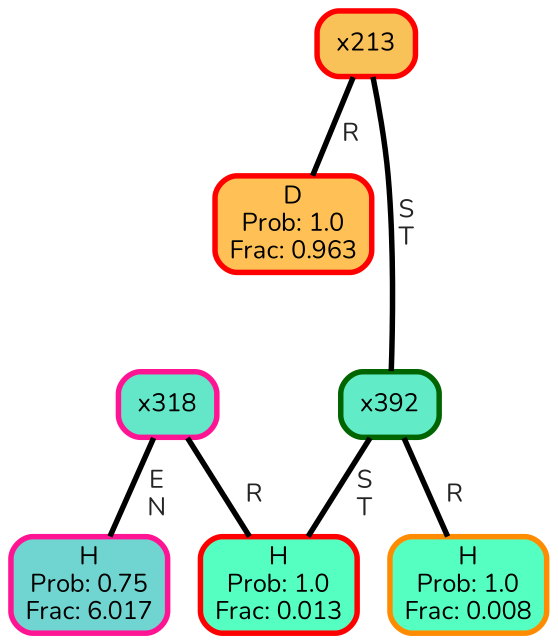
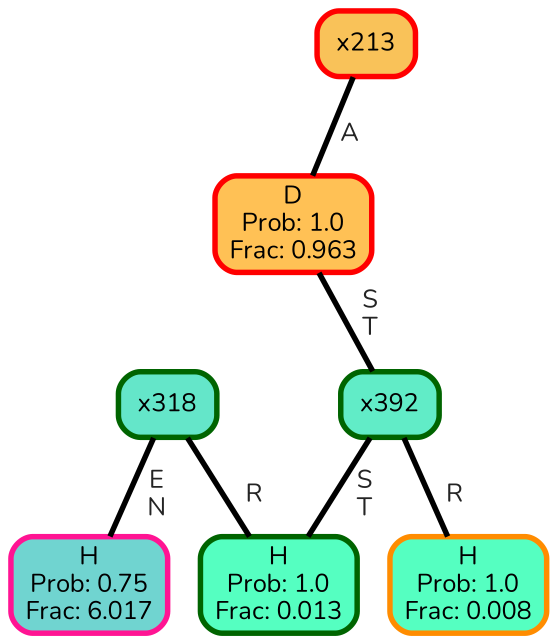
edge "x213" -- "D Prob: 1.0 Frac: 0.963": label " R" -> " A"
edge "x213" -- "x392": now "D Prob: 1.0 Frac: 0.963" -- "x392"
node "x318": color deeppink -> darkgreen
node "H Prob: 1.0 Frac: 0.013": color red -> darkgreen
